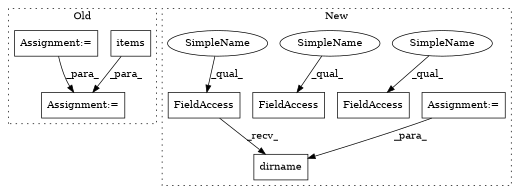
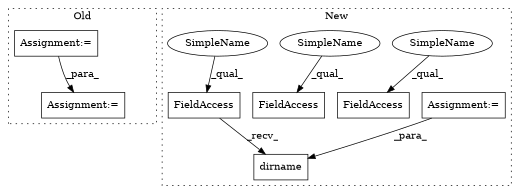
node "items": removed
